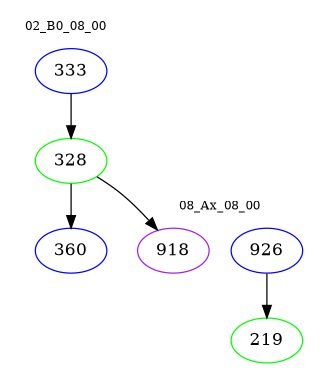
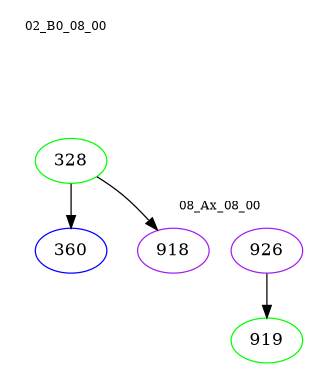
node "333": removed
node "926": color blue -> purple
node "219": label "219" -> "919"
